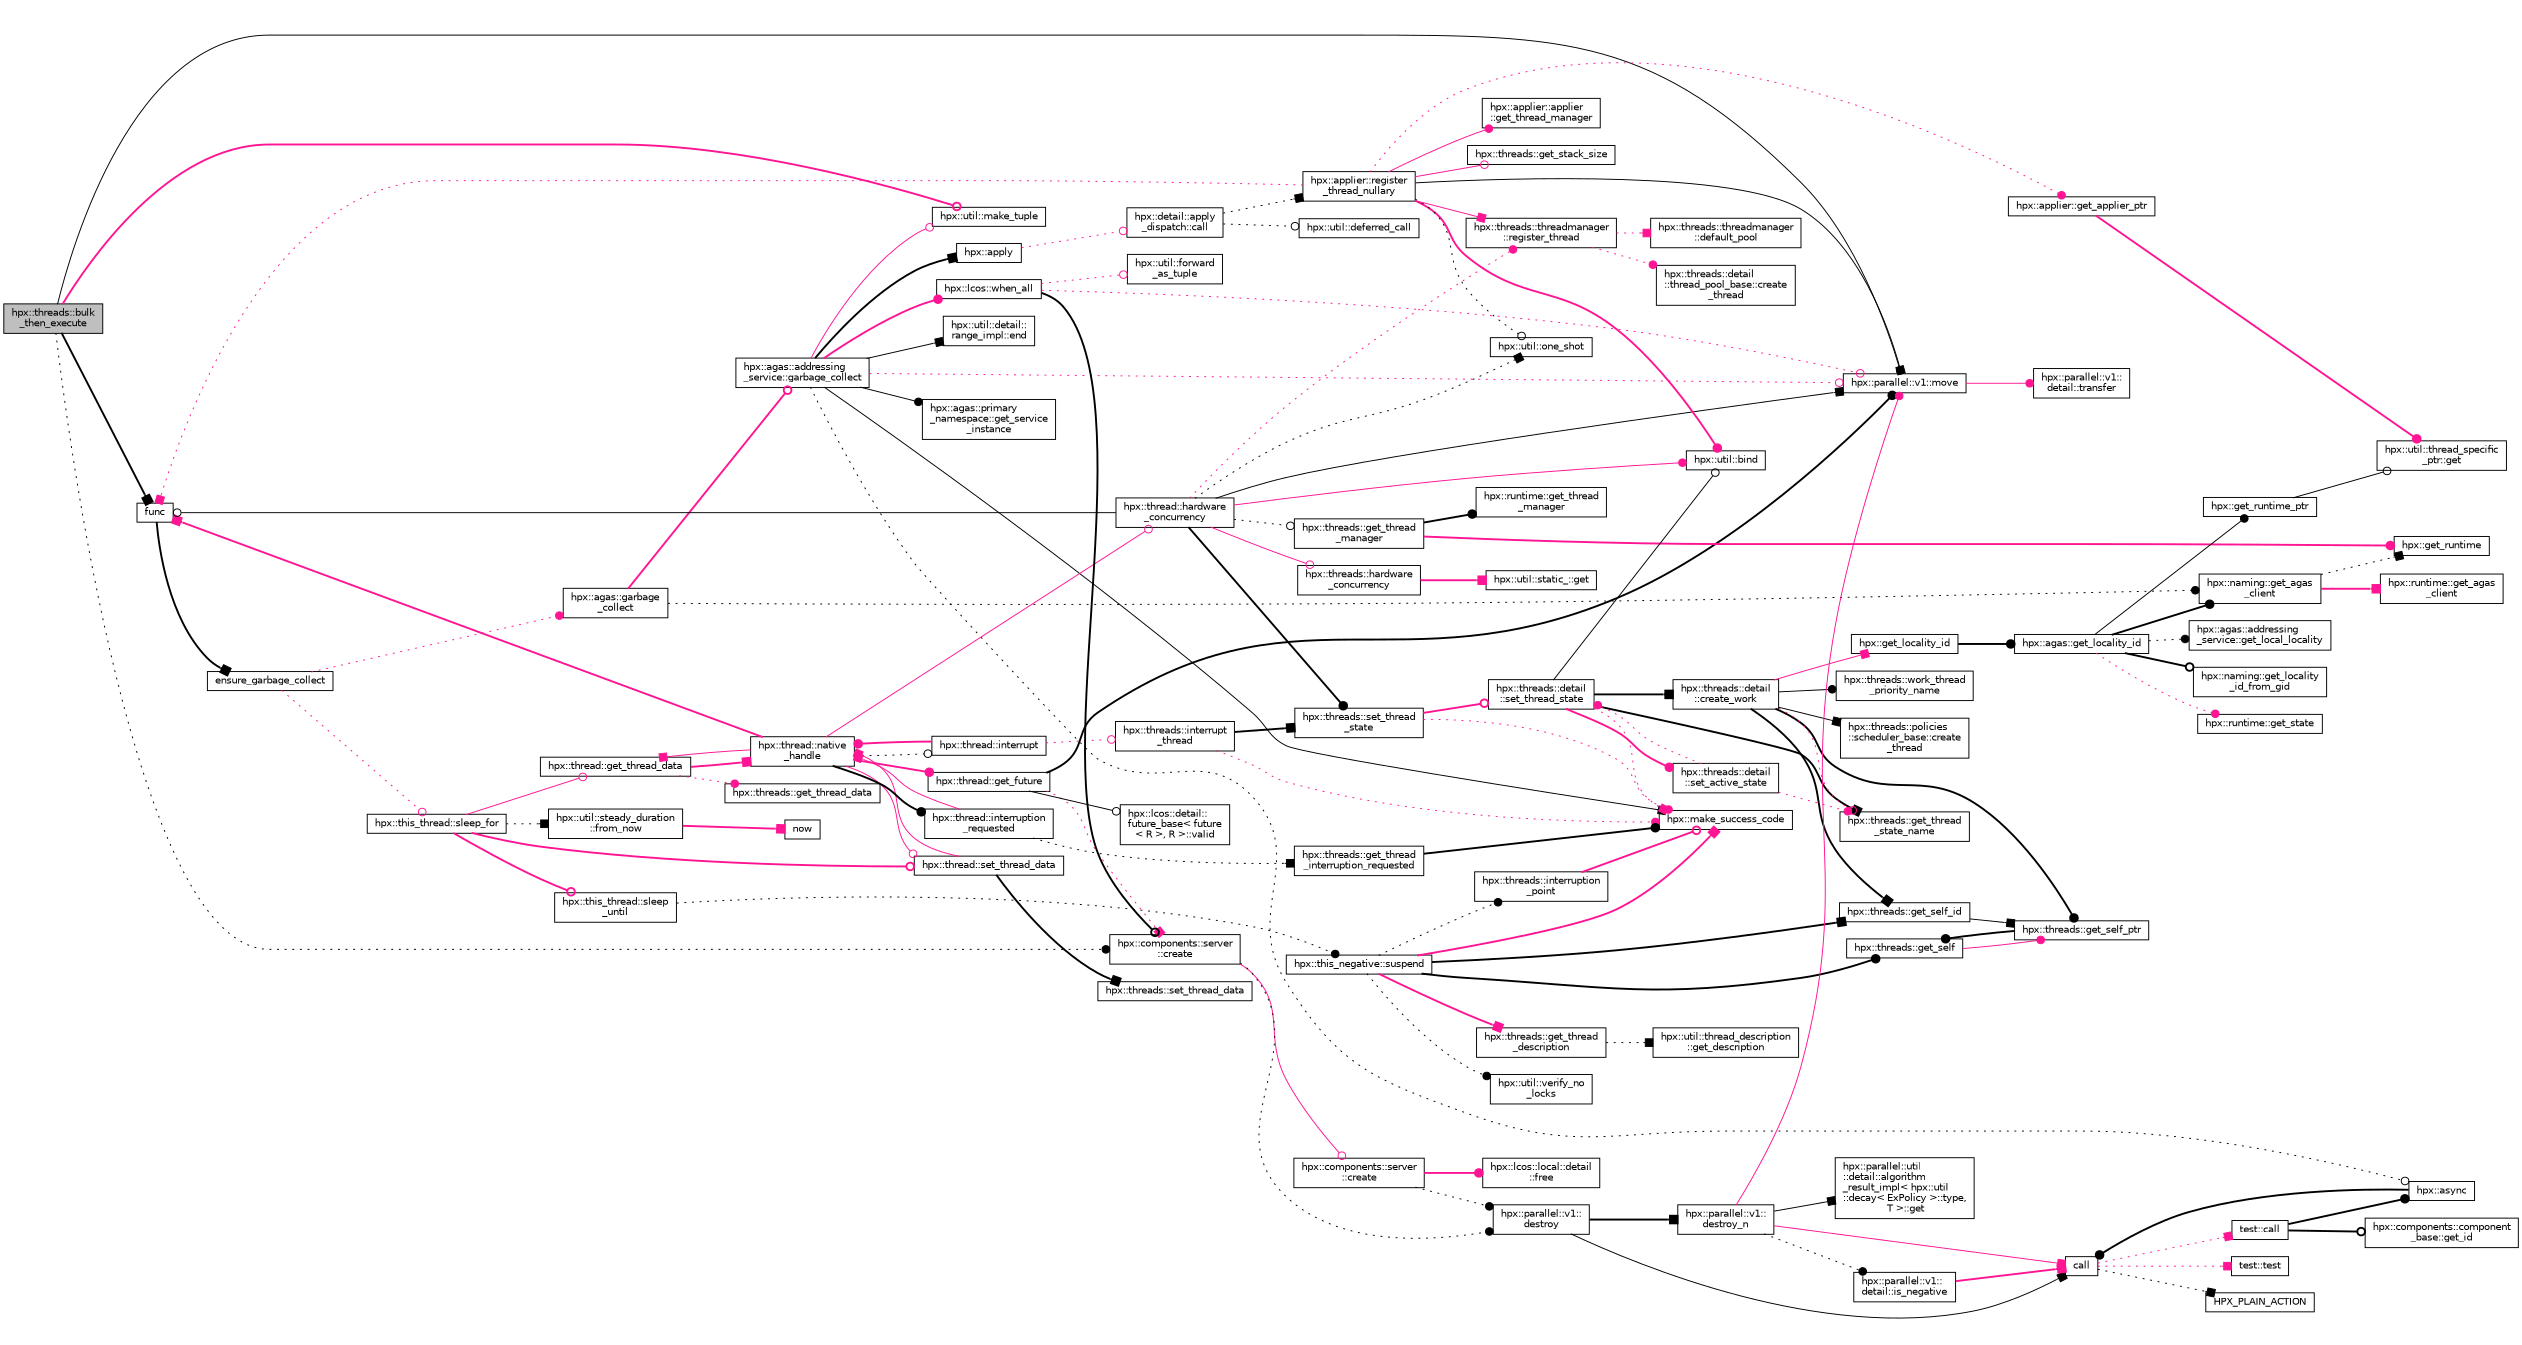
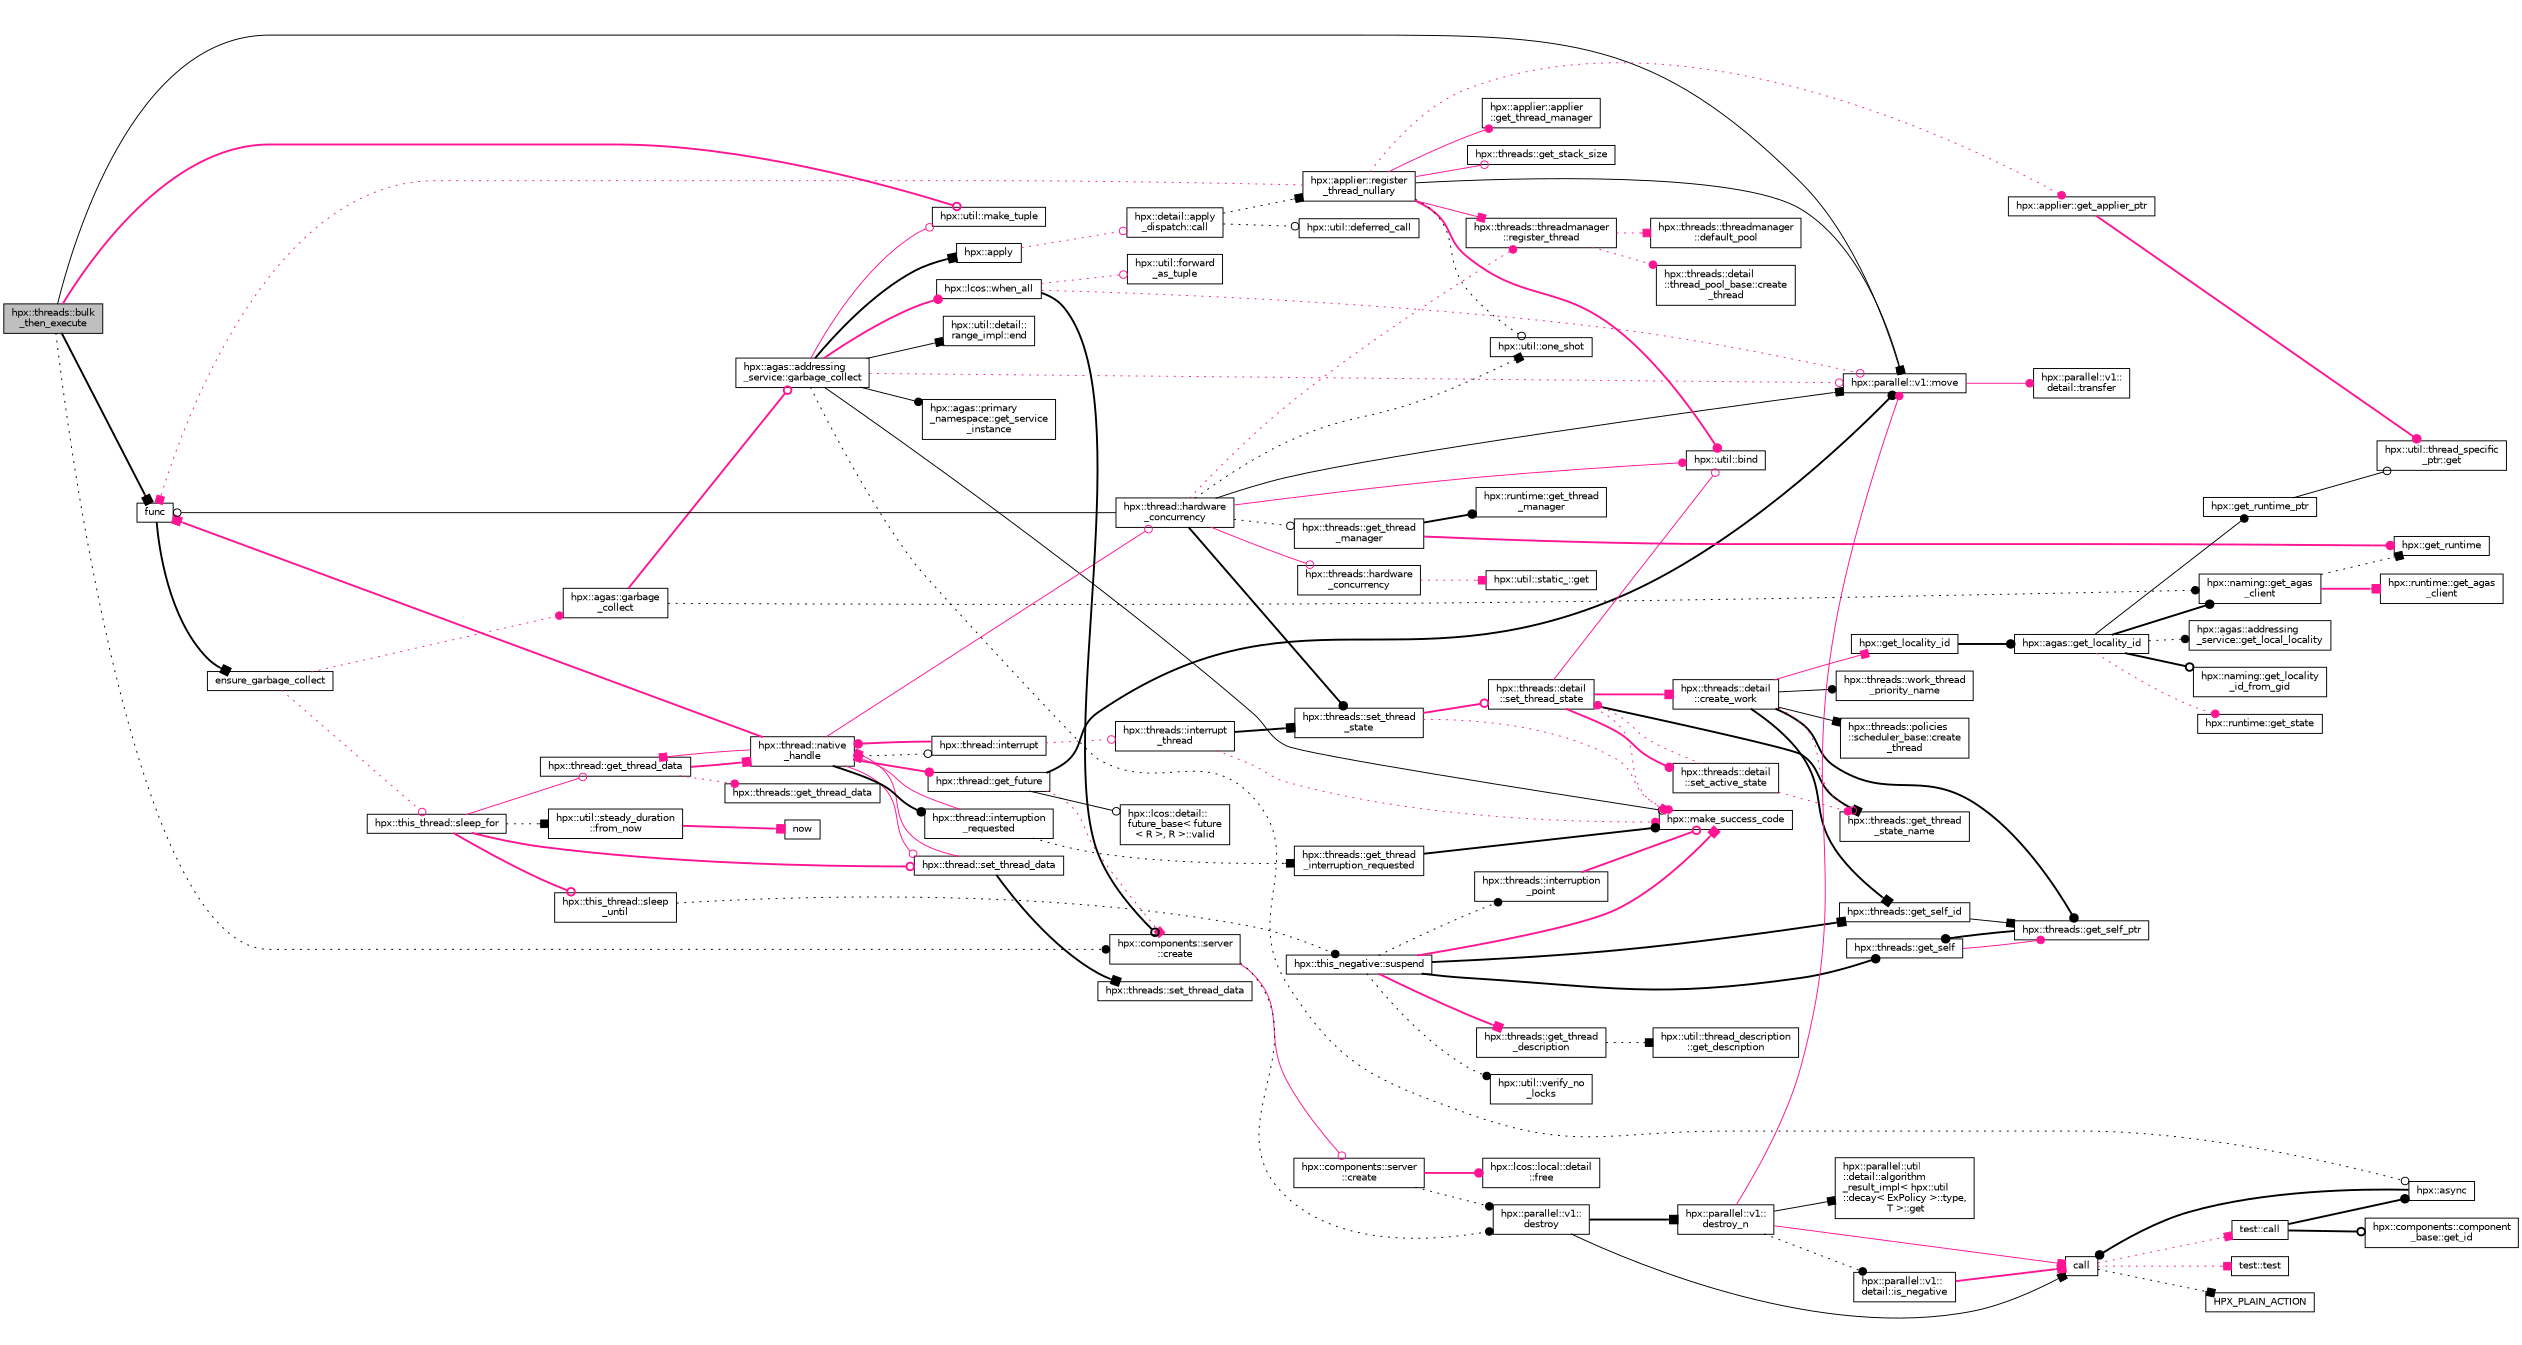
edge "hpx::threads::detail ::set_thread_state" -> "hpx::util::bind": color black -> deeppink
edge "hpx::threads::hardware _concurrency" -> "hpx::util::static_::get": style bold -> dotted
edge "hpx::agas::addressing _service::garbage_collect" -> "hpx::make_success_code": arrowhead box -> odot
edge "hpx::threads::detail ::set_thread_state" -> "hpx::threads::detail ::create_work": color black -> deeppink
